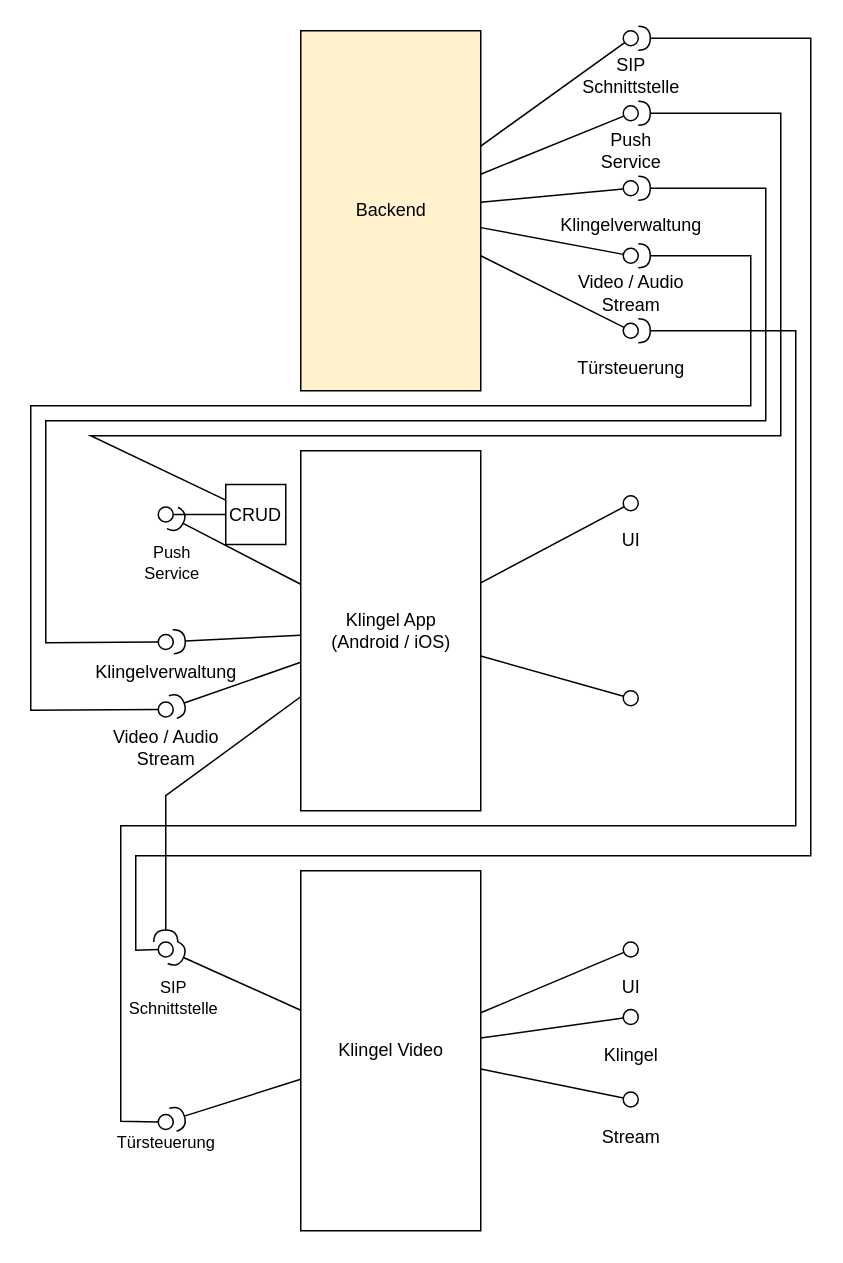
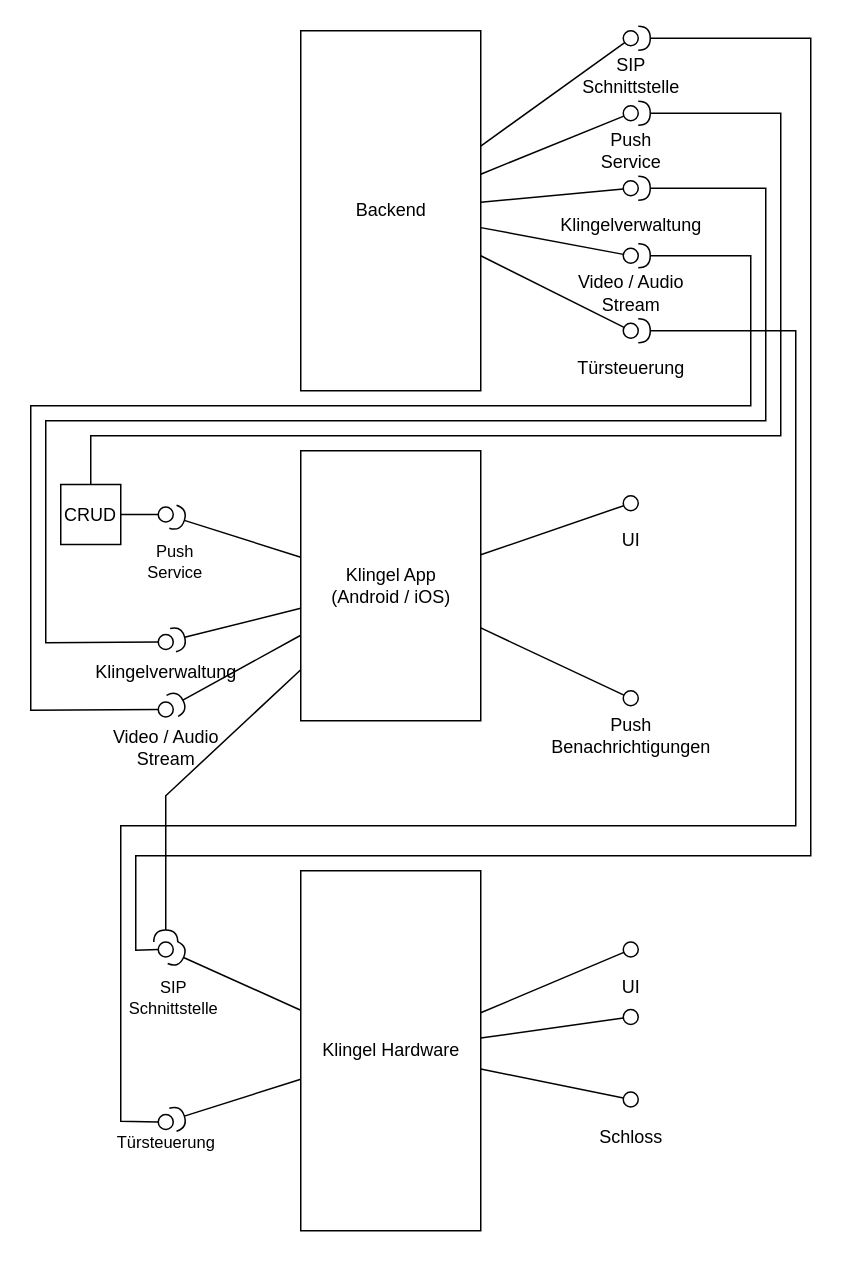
node "Backend": fillcolor #fff2cc -> #ffffff
node "CRUD": moved (256, 515) -> (91, 515)
node "Klingel App (Android / iOS)": size 180x360 -> 180x270
node "Push Benachrichtigungen": added
node "Klingel Video": label "Klingel Video" -> "Klingel Hardware"
node "Klingel": removed
node "Stream": label "Stream" -> "Schloss"
